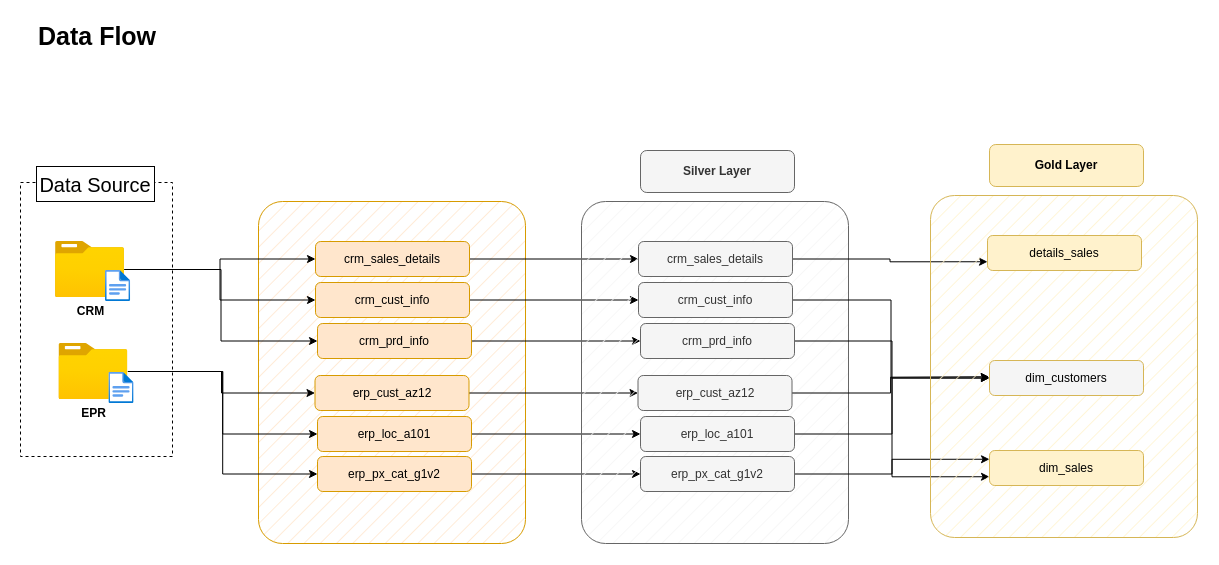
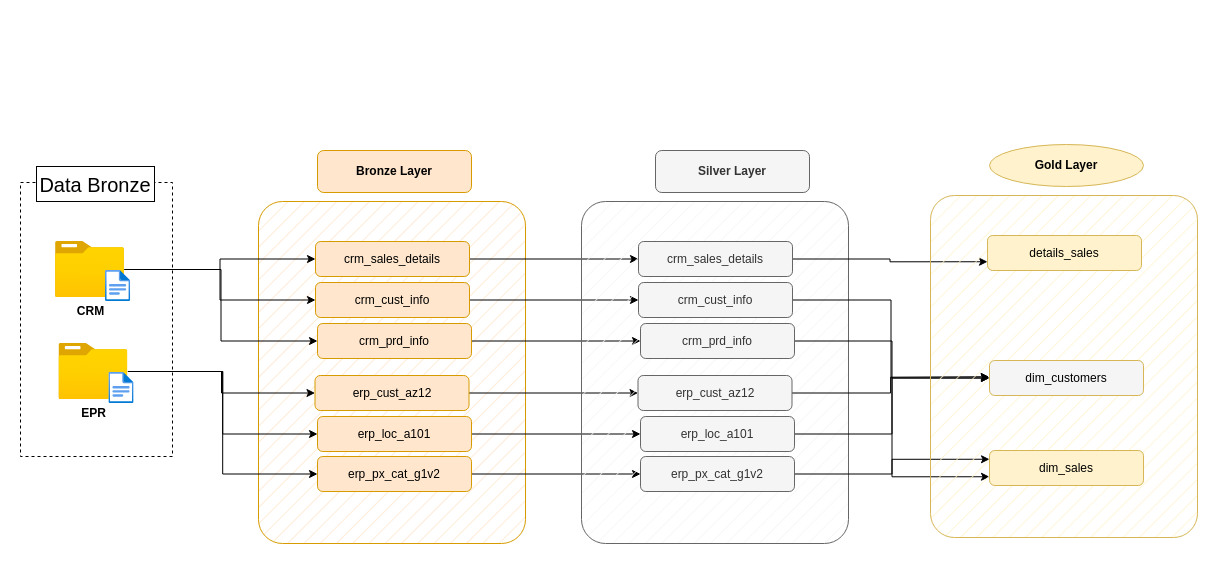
node "Data Flow": removed
node "Gold Layer": shape rounded rectangle -> ellipse
node "Bronze Layer": added
node "Silver Layer": moved (718, 172) -> (733, 172)
node "Data Source": label "Data Source" -> "Data Bronze"
